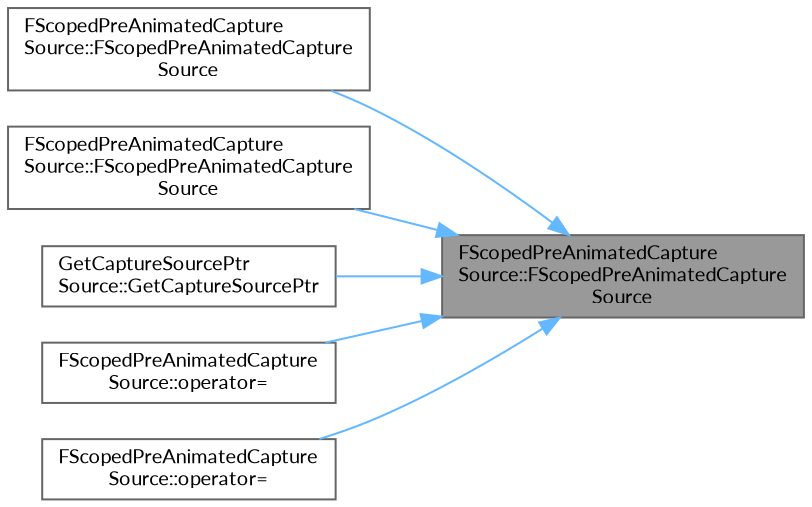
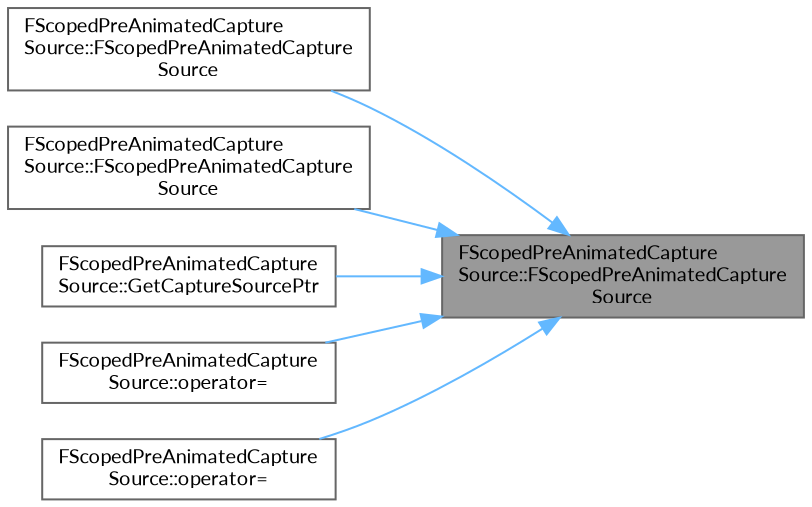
node "GetCaptureSourcePtr Source::GetCaptureSourcePtr": label "GetCaptureSourcePtr Source::GetCaptureSourcePtr" -> "FScopedPreAnimatedCapture Source::GetCaptureSourcePtr"
